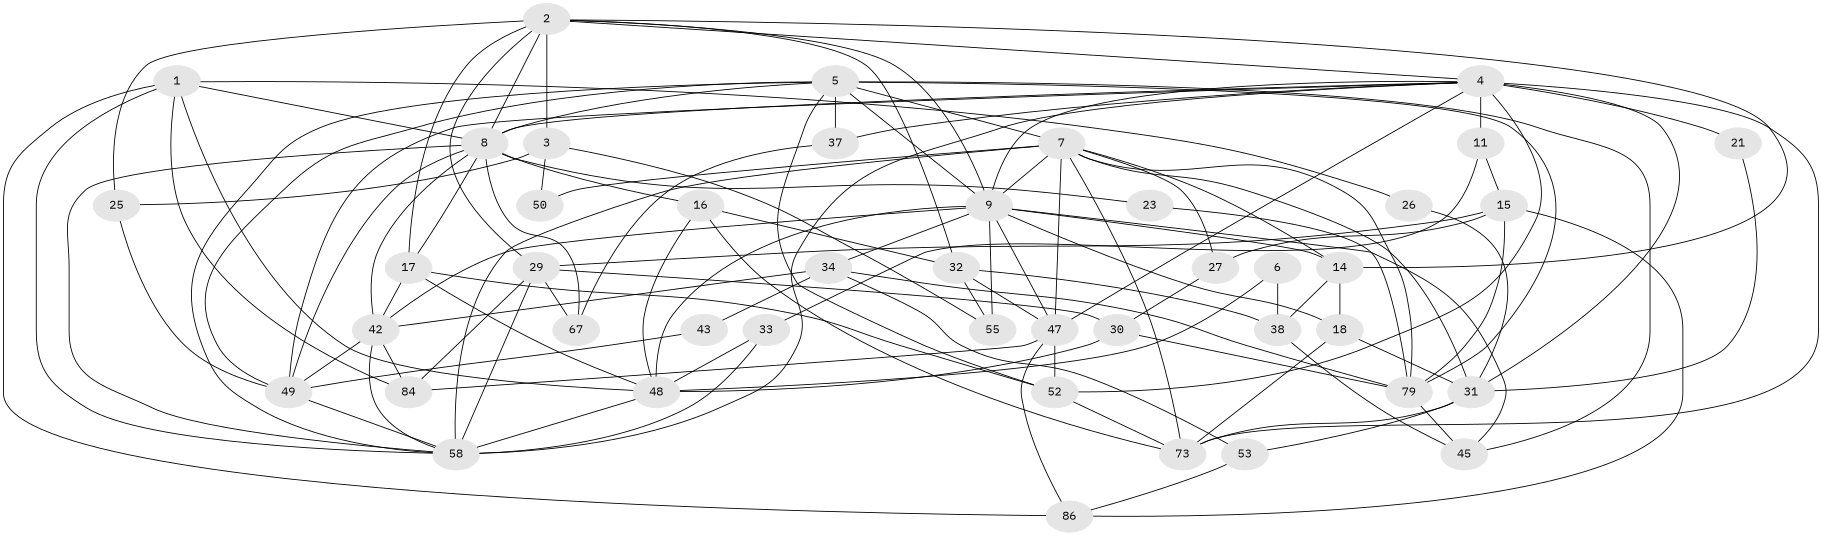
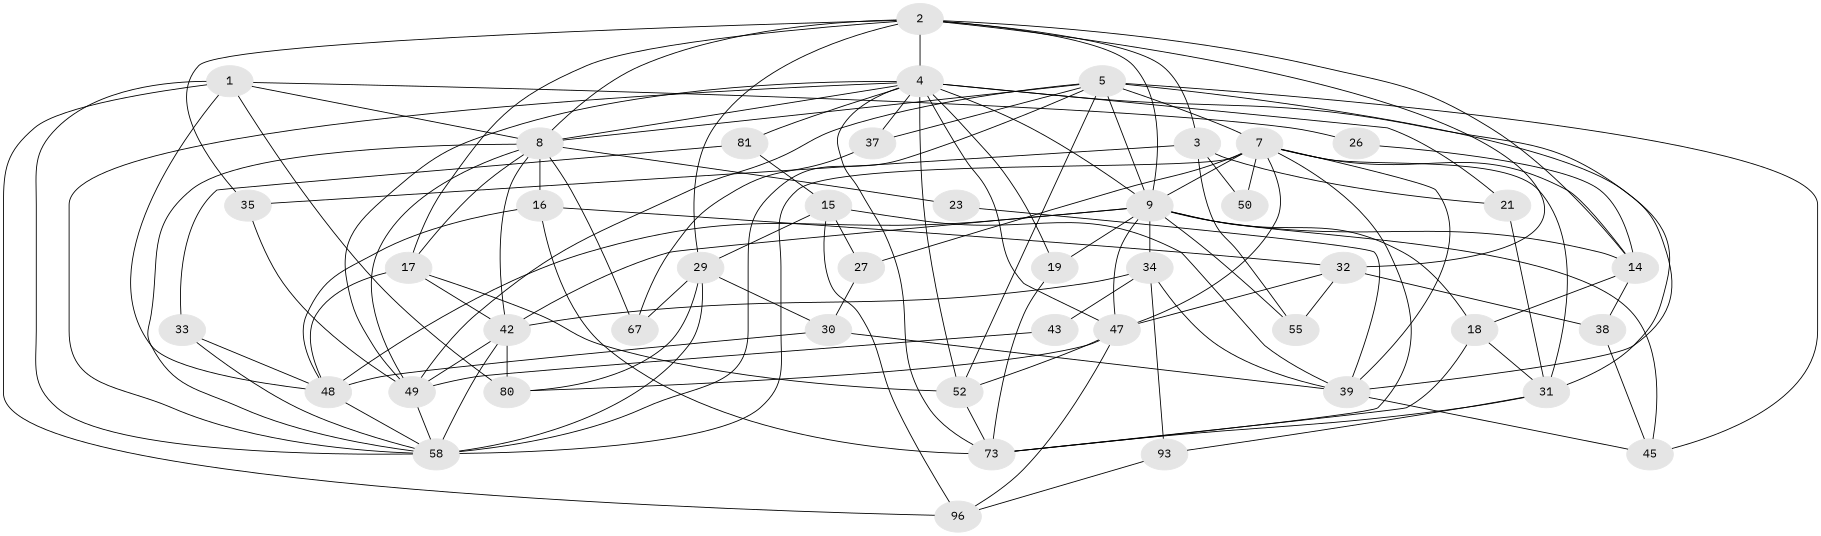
node "11": label "11" -> "81"
edge "3" -- "21": added
node "25": label "25" -> "35"
node "19": added
node "6": removed
edge "26" -- "31": now "26" -- "14"
node "84": label "84" -> "80"
node "79": label "79" -> "39"
node "53": label "53" -> "93"
node "86": label "86" -> "96"
